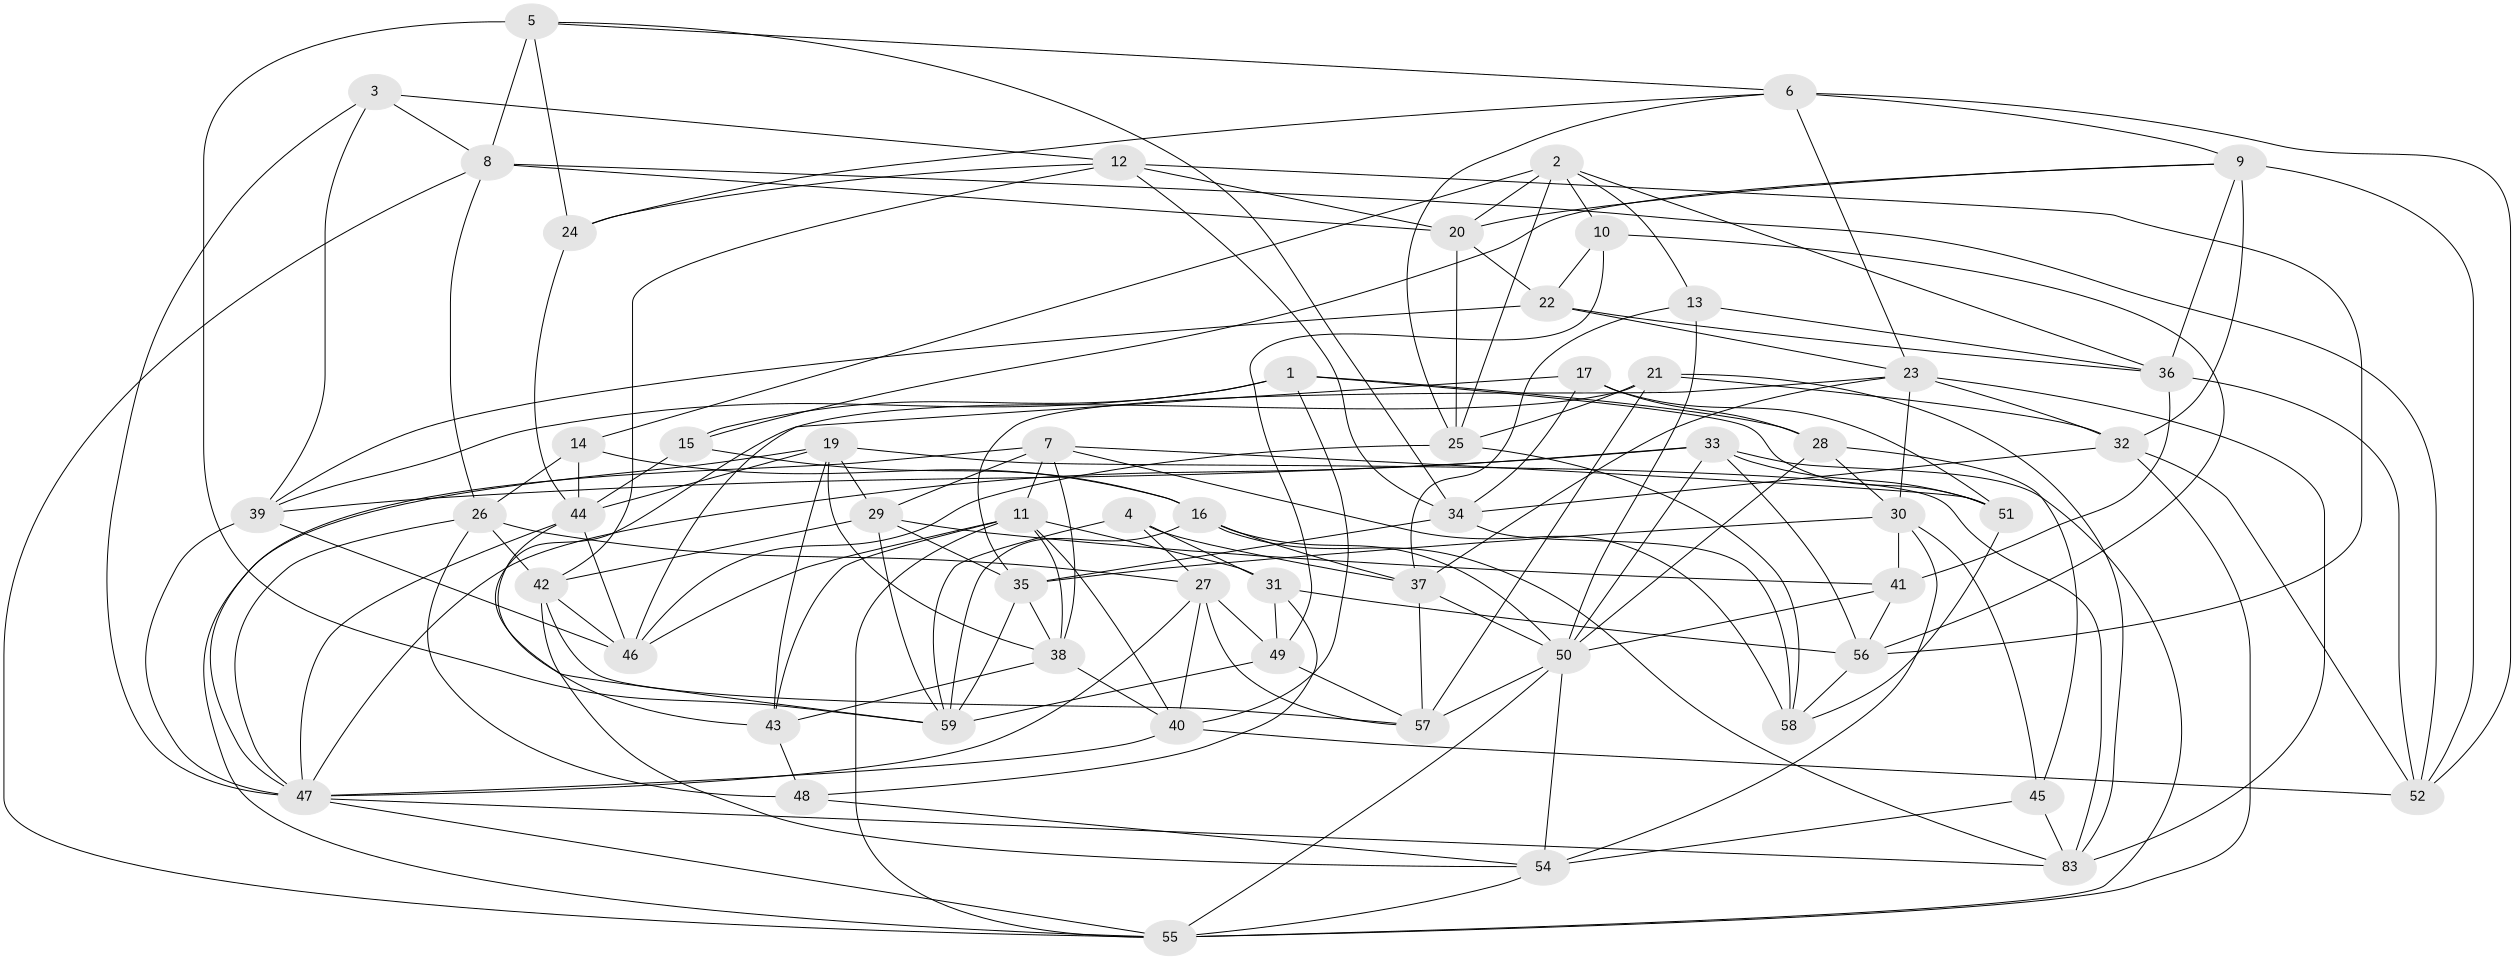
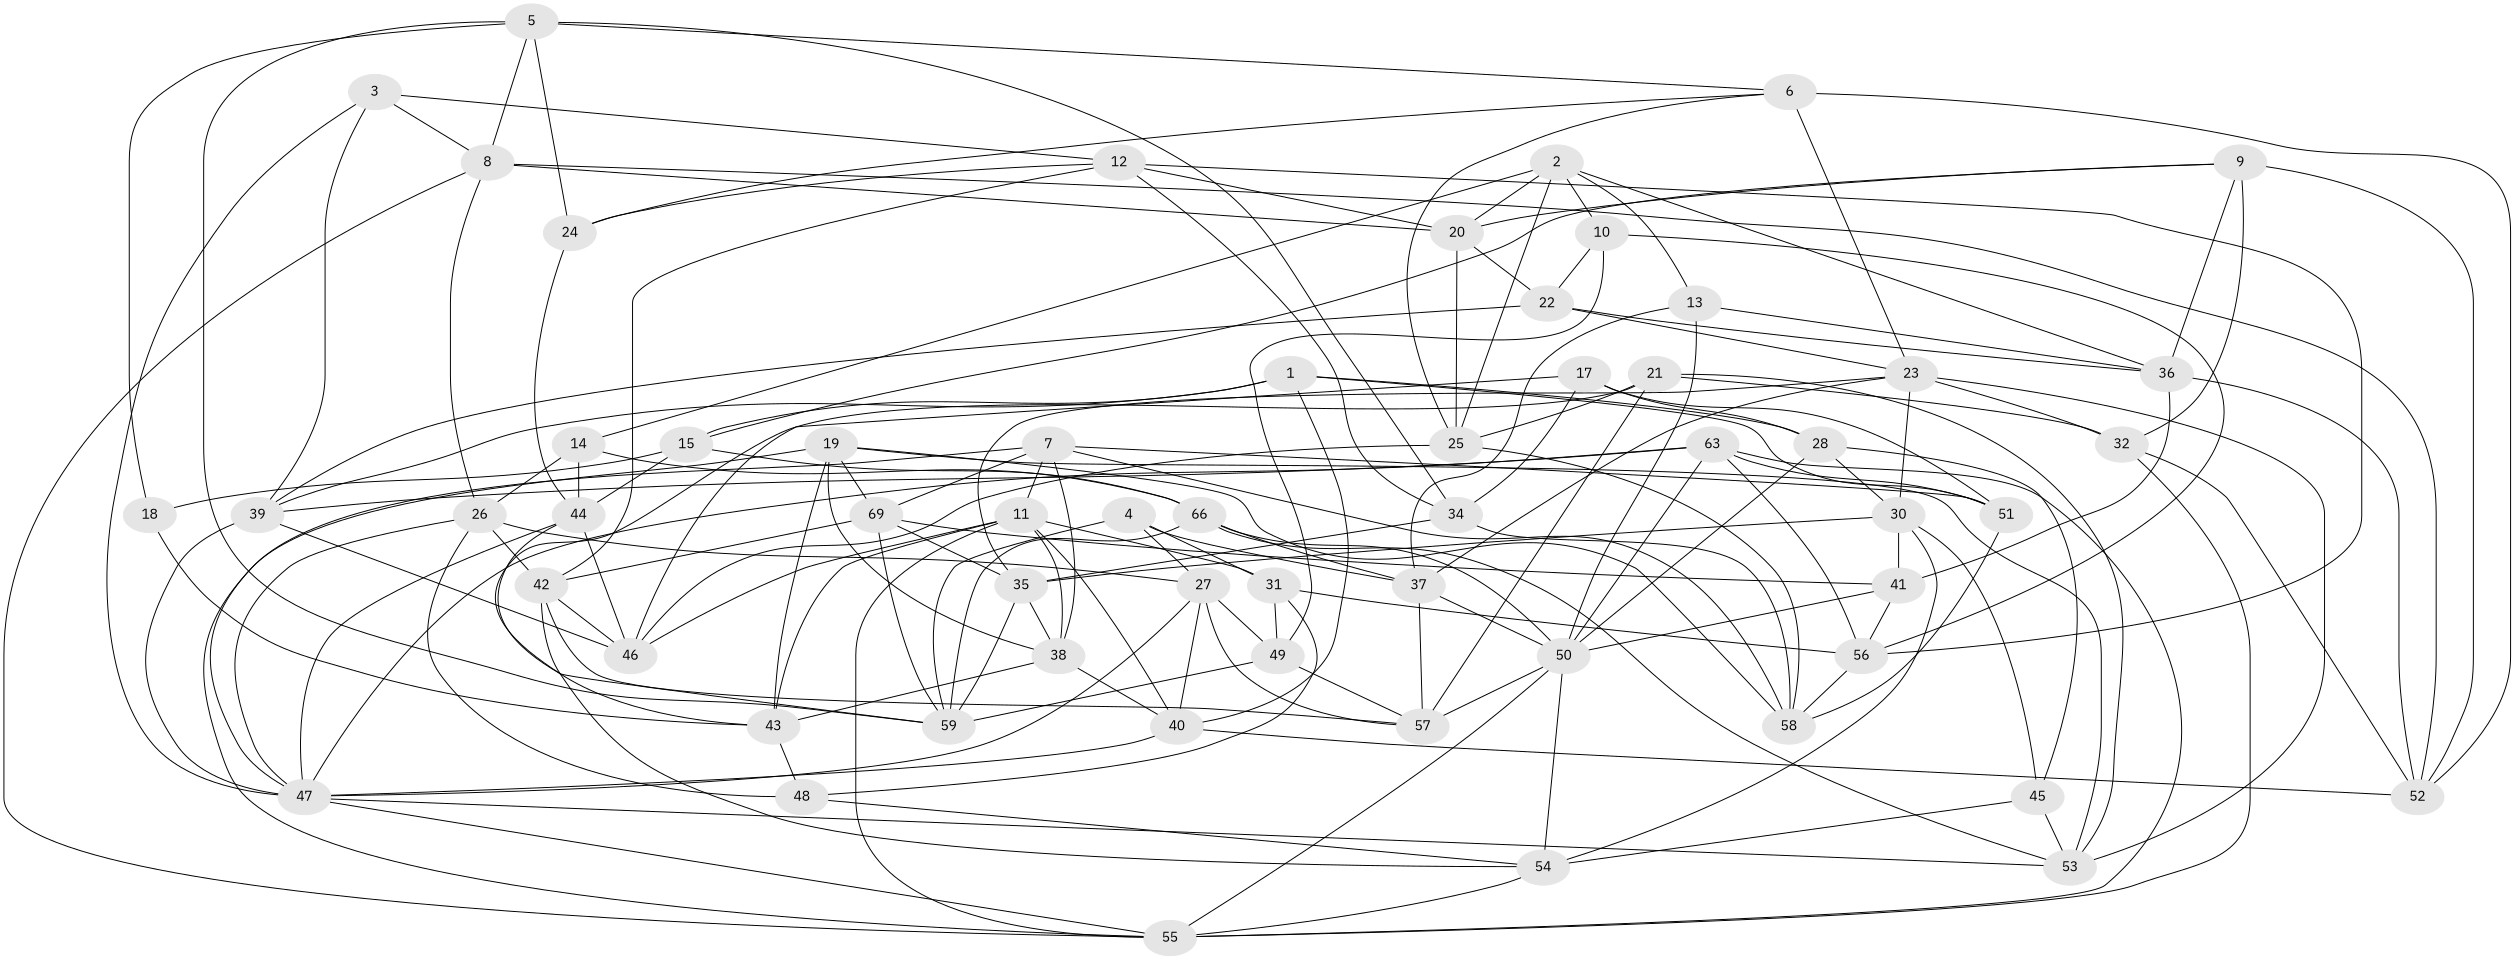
edge "6" -- "9": removed
node "33": label "33" -> "63"
edge "32" -- "34": removed
edge "19" -- "44": now "19" -- "58"
node "18": added
node "29": label "29" -> "69"
node "16": label "16" -> "66"
node "83": label "83" -> "53"
